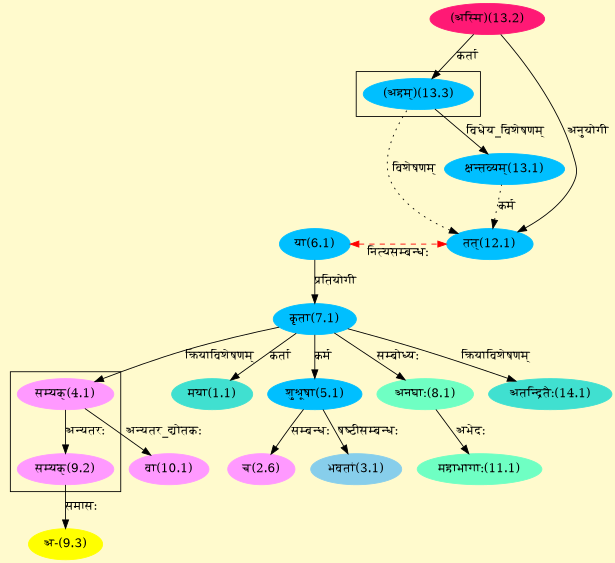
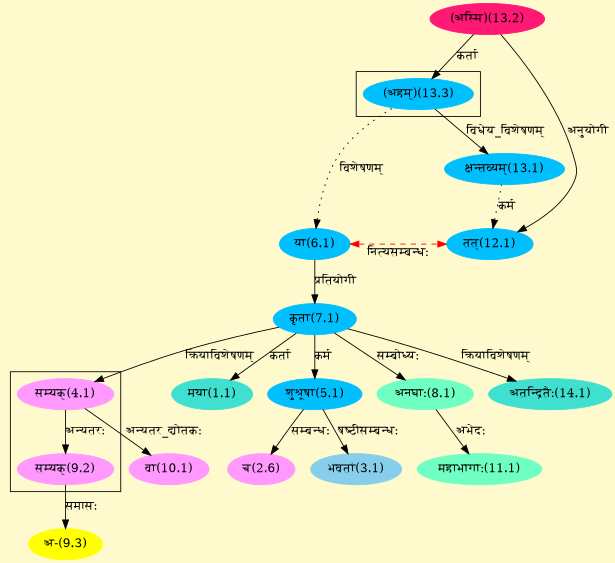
edge "(अहम्)(13.3)" -> "तत्(12.1)": now "(अहम्)(13.3)" -> "या(6.1)"
